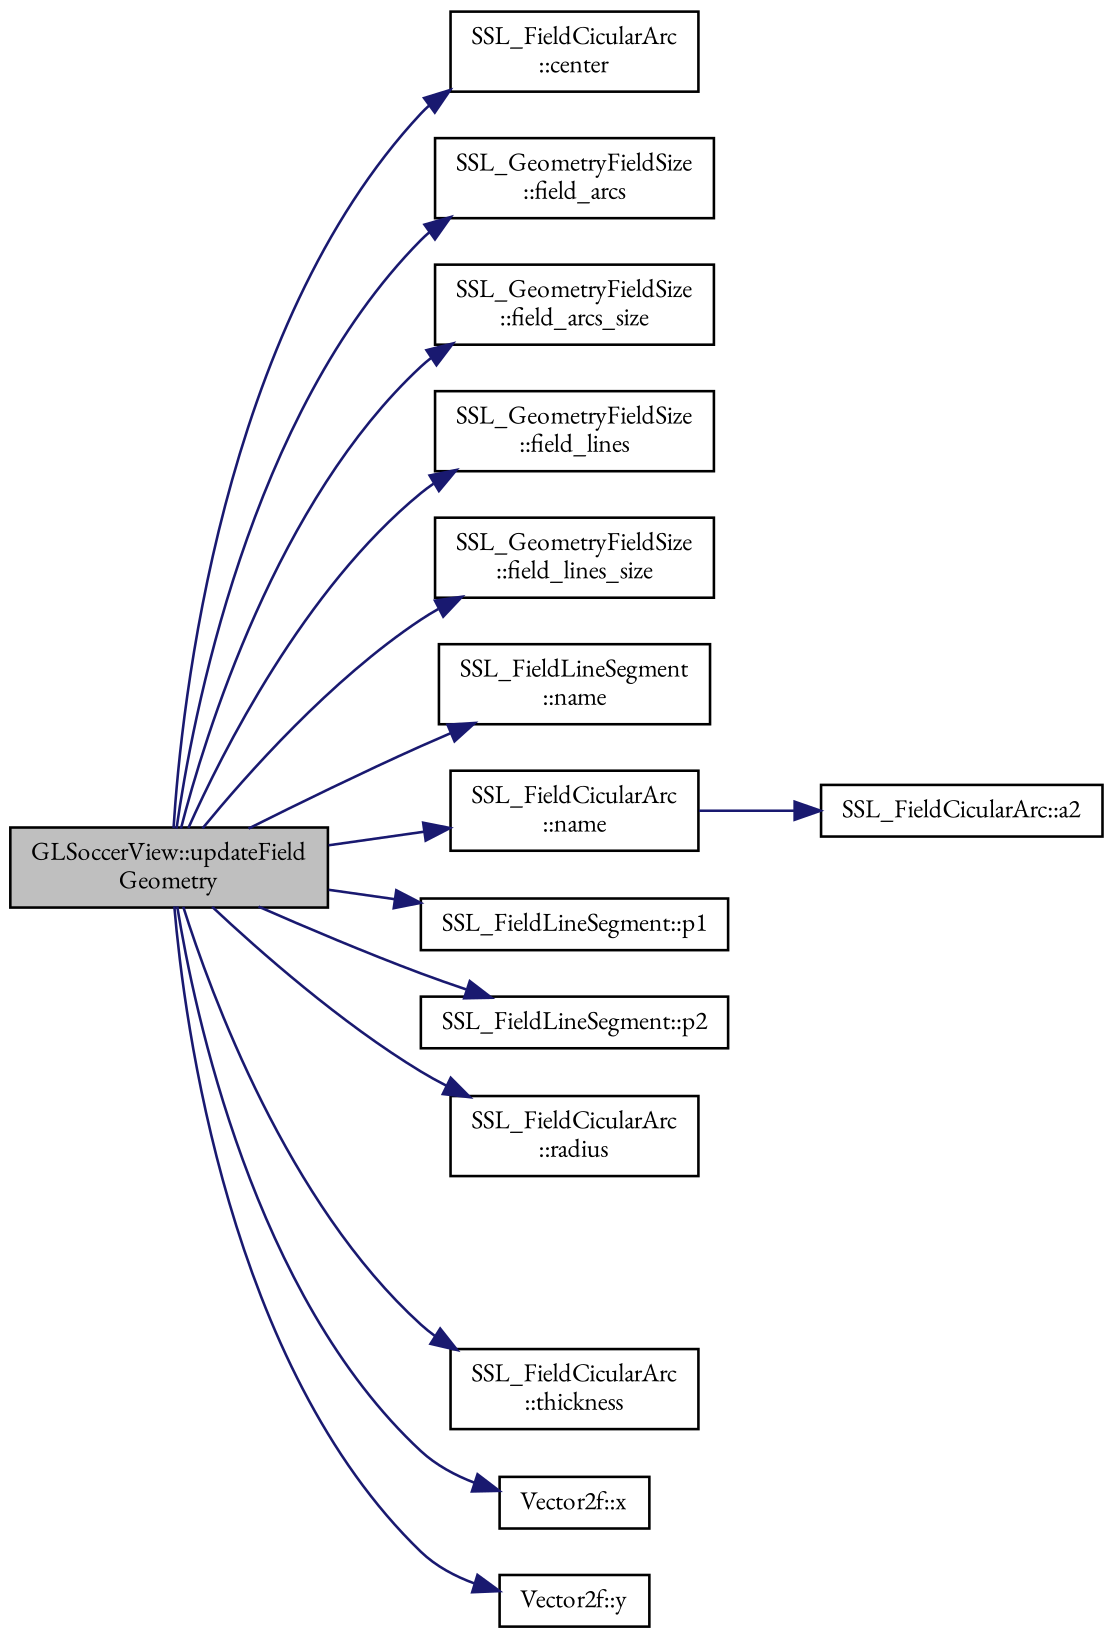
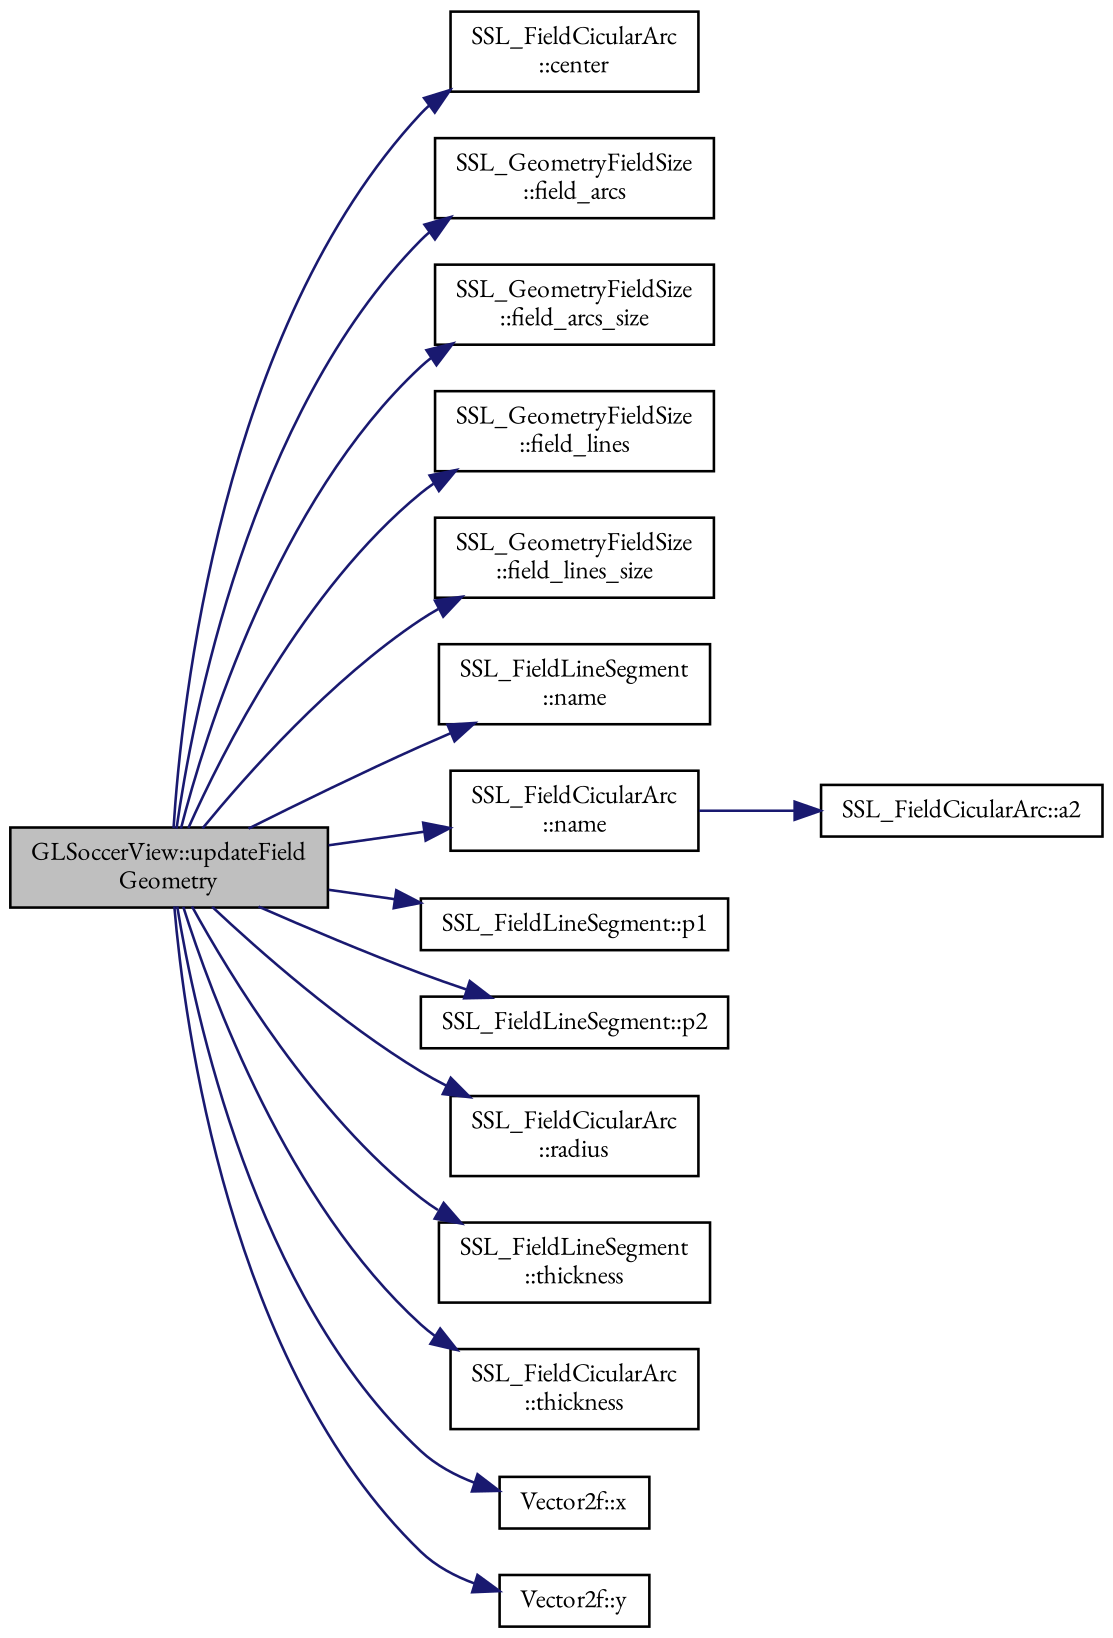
node "SSL_FieldLineSegment ::thickness": added
